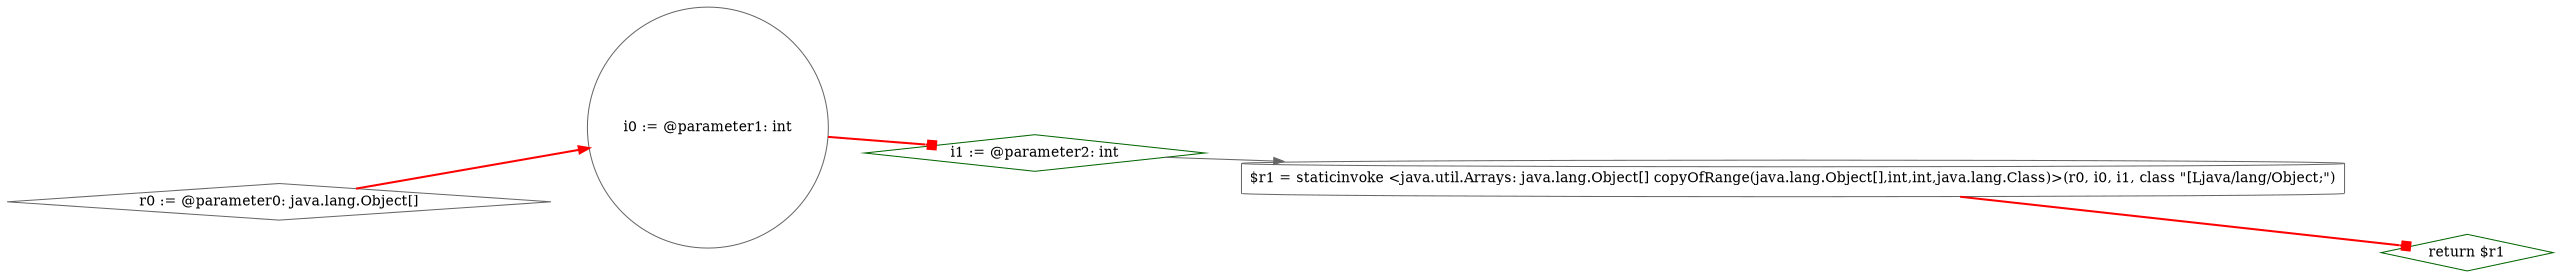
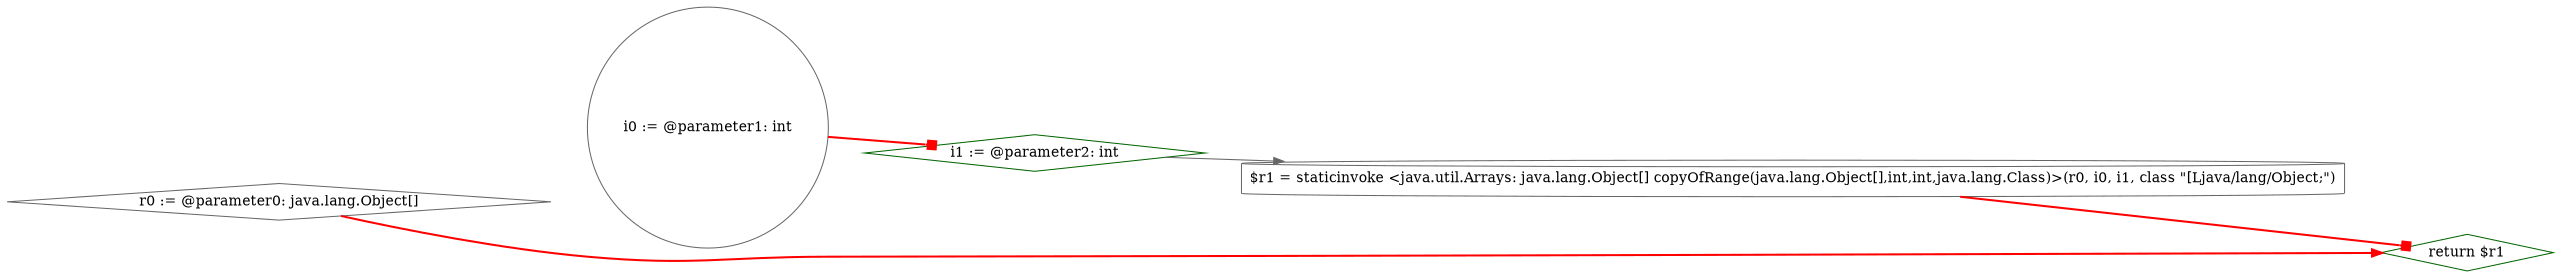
edge "r0 := @parameter0: java.lang.Object[]" -> "i0 := @parameter1: int": now "r0 := @parameter0: java.lang.Object[]" -> "return $r1"
